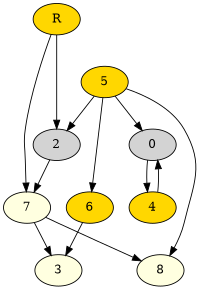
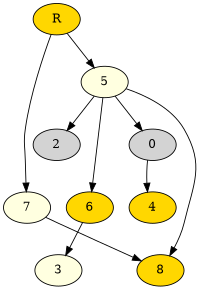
edge "R" -> "2": now "R" -> "5"
node "5": fillcolor gold -> lightyellow
edge "2" -> "7": removed
edge "4" -> "0": removed
edge "7" -> "3": removed
node "8": fillcolor lightyellow -> gold
